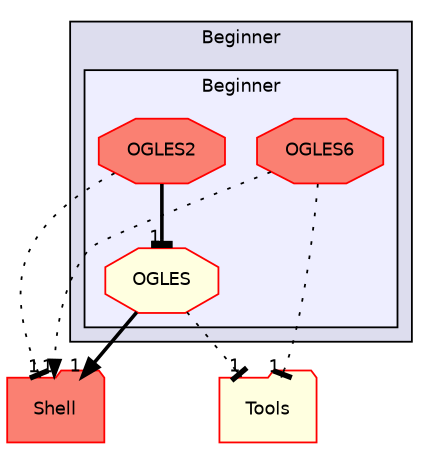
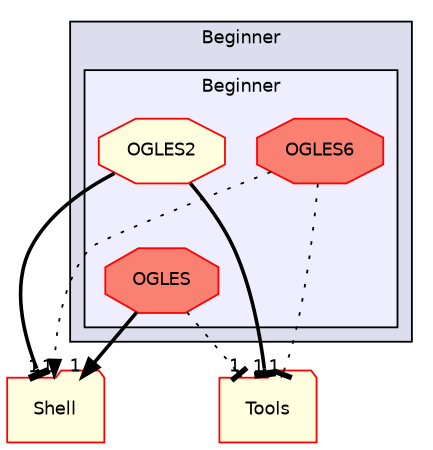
node "OGLES2": fillcolor salmon -> lightyellow
edge "OGLES2" -> "OGLES": now "OGLES2" -> "Tools"
edge "OGLES2" -> "Shell": style dotted -> bold
node "OGLES": fillcolor lightyellow -> salmon
node "Shell": fillcolor salmon -> lightyellow
